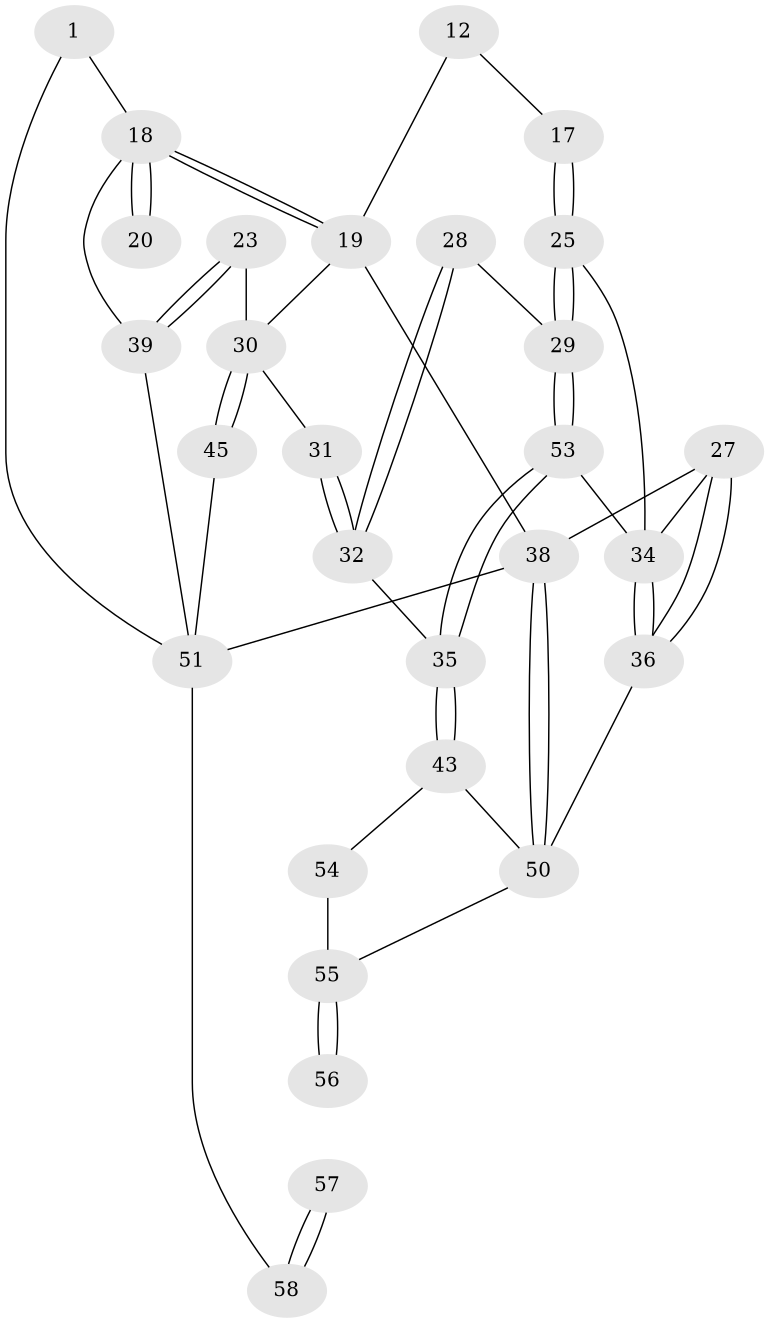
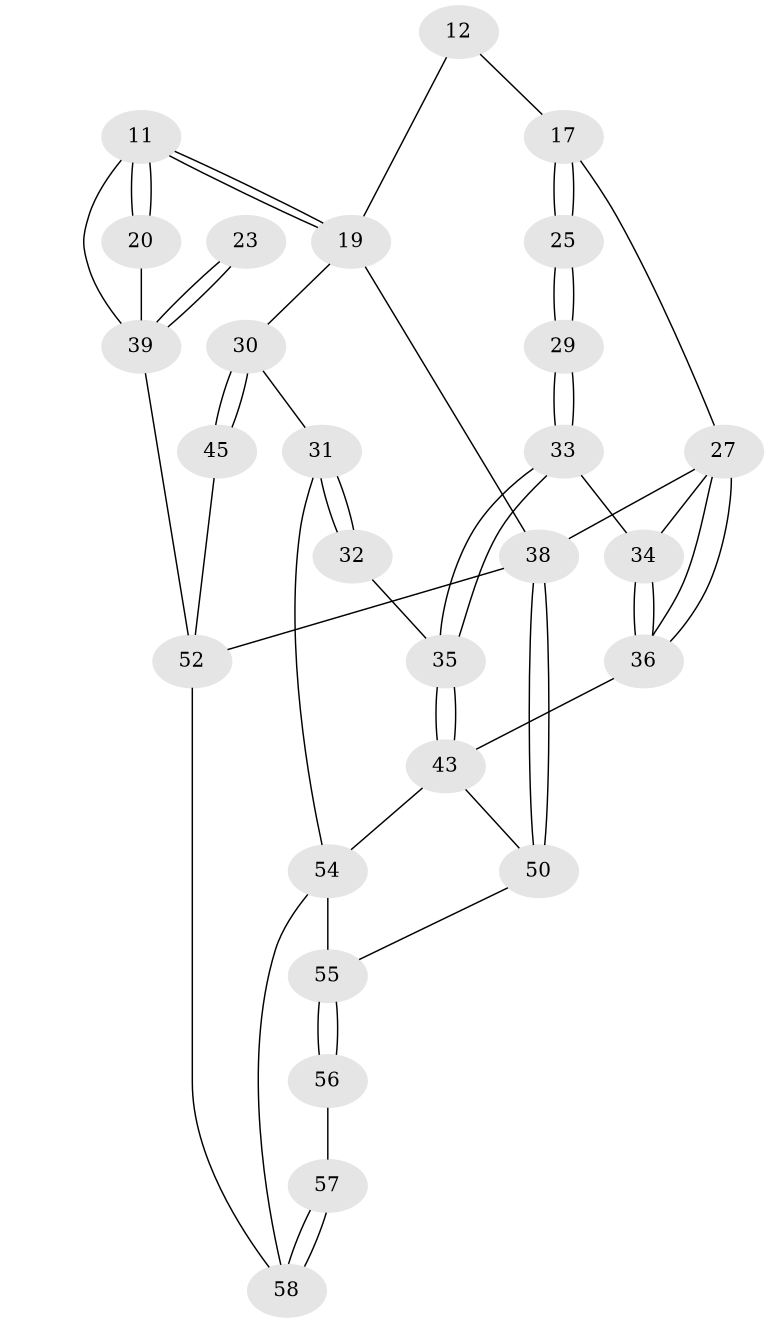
node "1": removed
node "18": label "18" -> "11"
node "28": removed
edge "17" -- "27": added
edge "20" -- "39": added
edge "23" -- "30": removed
edge "25" -- "34": removed
node "53": label "53" -> "33"
node "51": label "51" -> "52"
edge "31" -- "54": added
edge "36" -- "50": now "36" -- "43"
edge "54" -- "58": added
edge "56" -- "57": added
